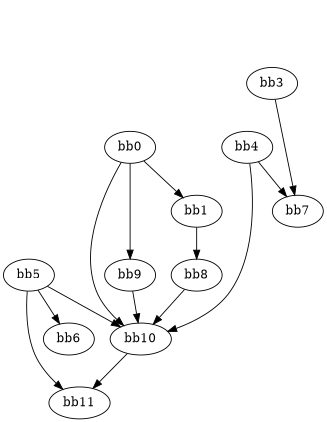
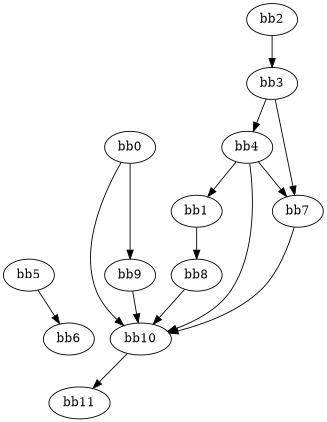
node "bb2": added
edge "bb3" -> "bb4": added
edge "bb0" -> "bb1": now "bb4" -> "bb1"
edge "bb5" -> "bb10": now "bb7" -> "bb10"
edge "bb5" -> "bb11": removed
